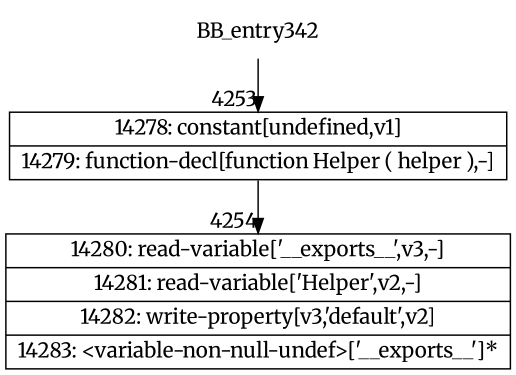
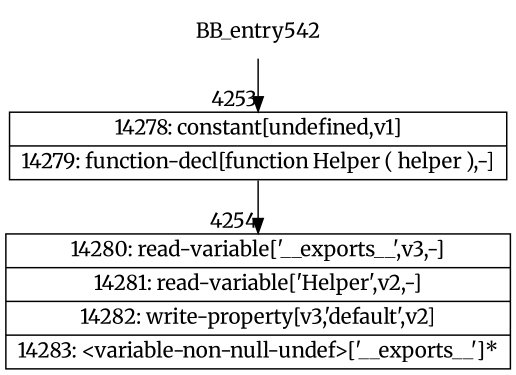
node "BB_entry342": label "BB_entry342" -> "BB_entry542"
